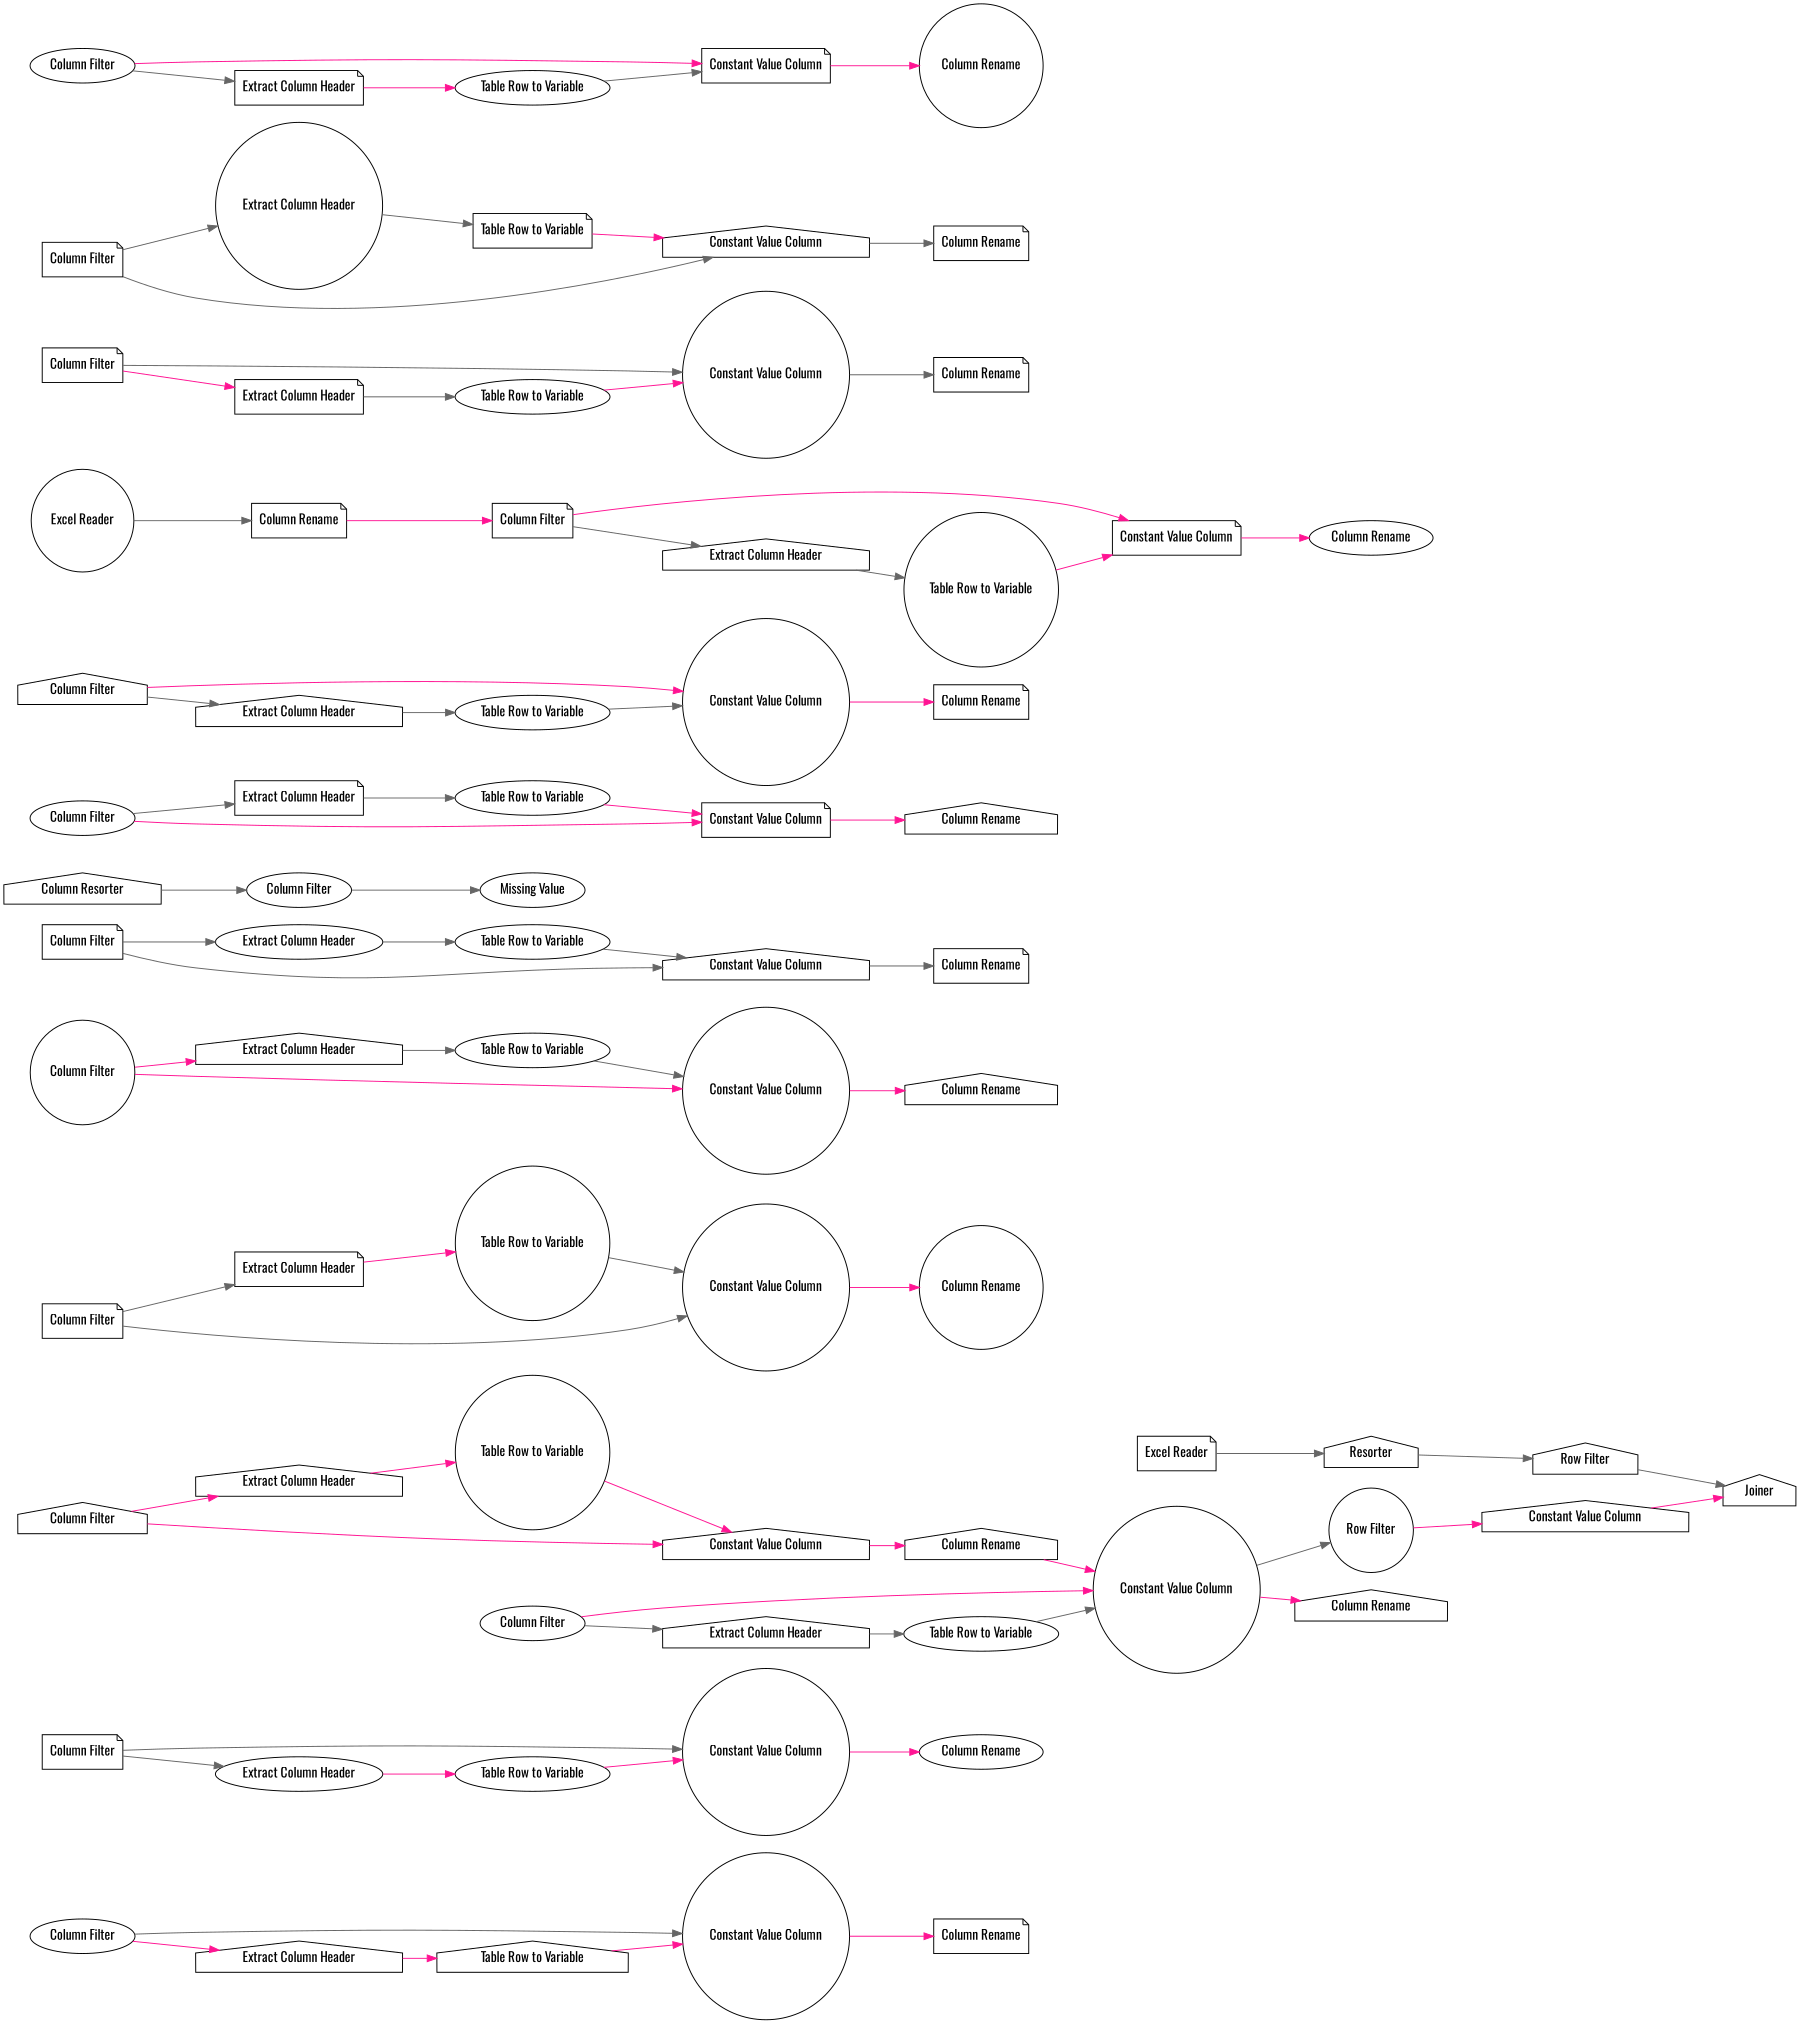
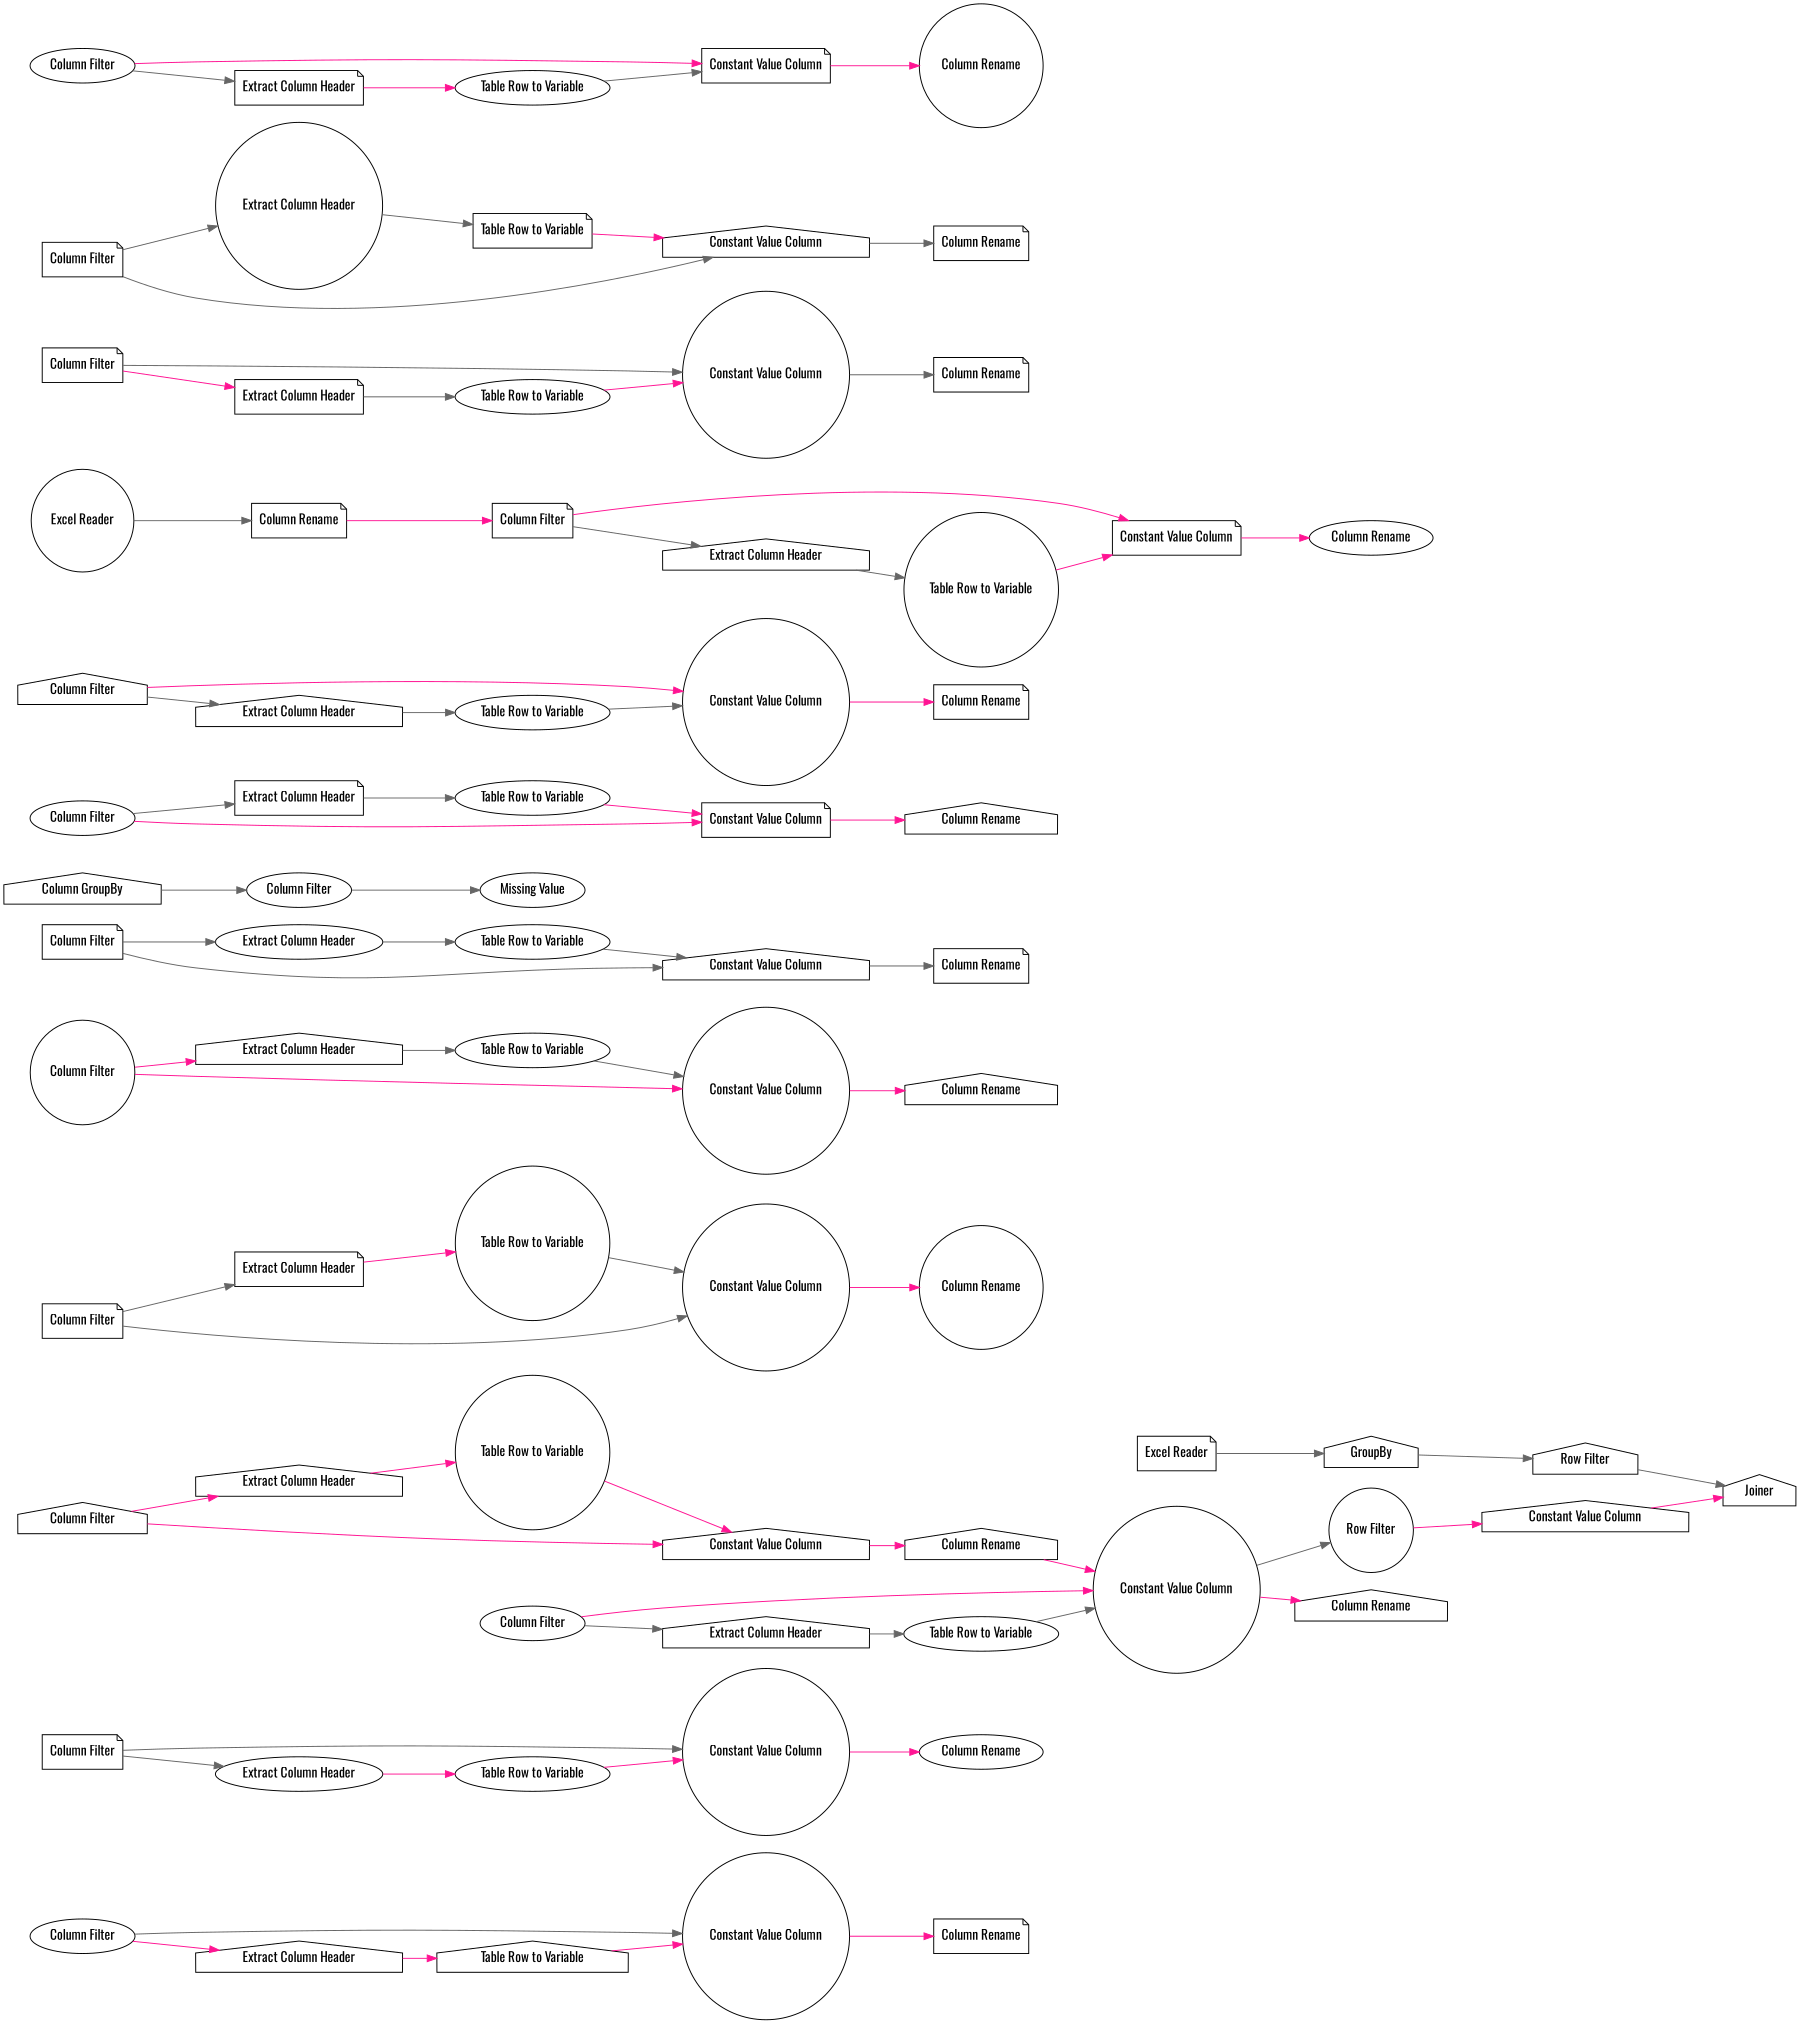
node "Column Resorter": label "Column Resorter" -> "Column GroupBy"
node "Resorter": label "Resorter" -> "GroupBy"
